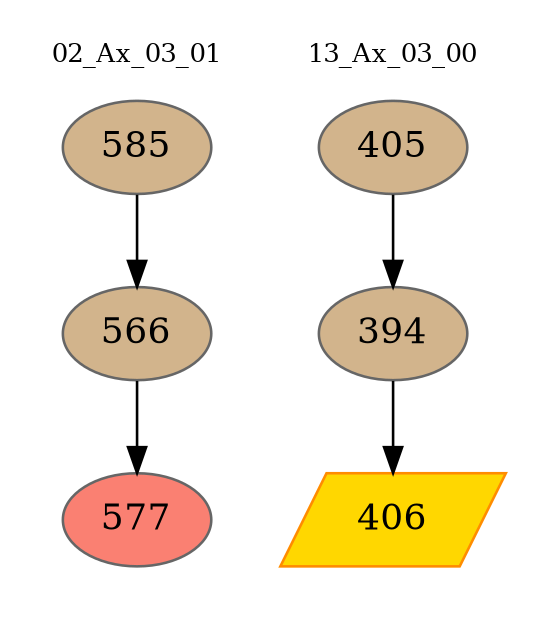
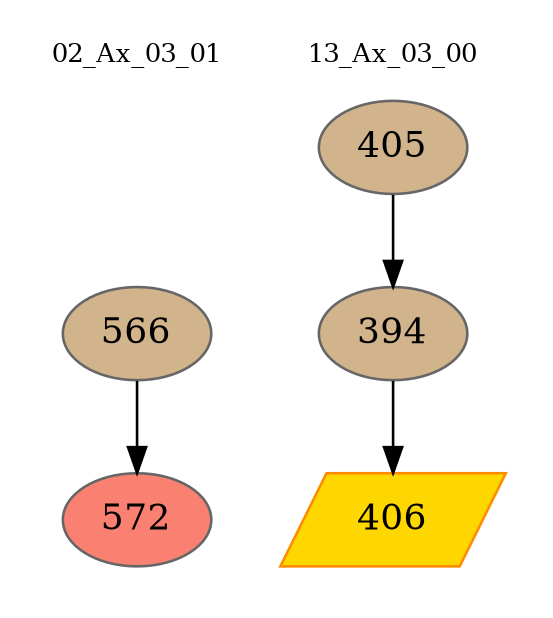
node "585": removed
node "577": label "577" -> "572"
